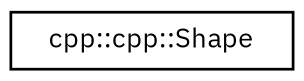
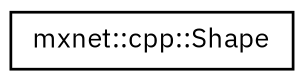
node "cpp::cpp::Shape": label "cpp::cpp::Shape" -> "mxnet::cpp::Shape"
